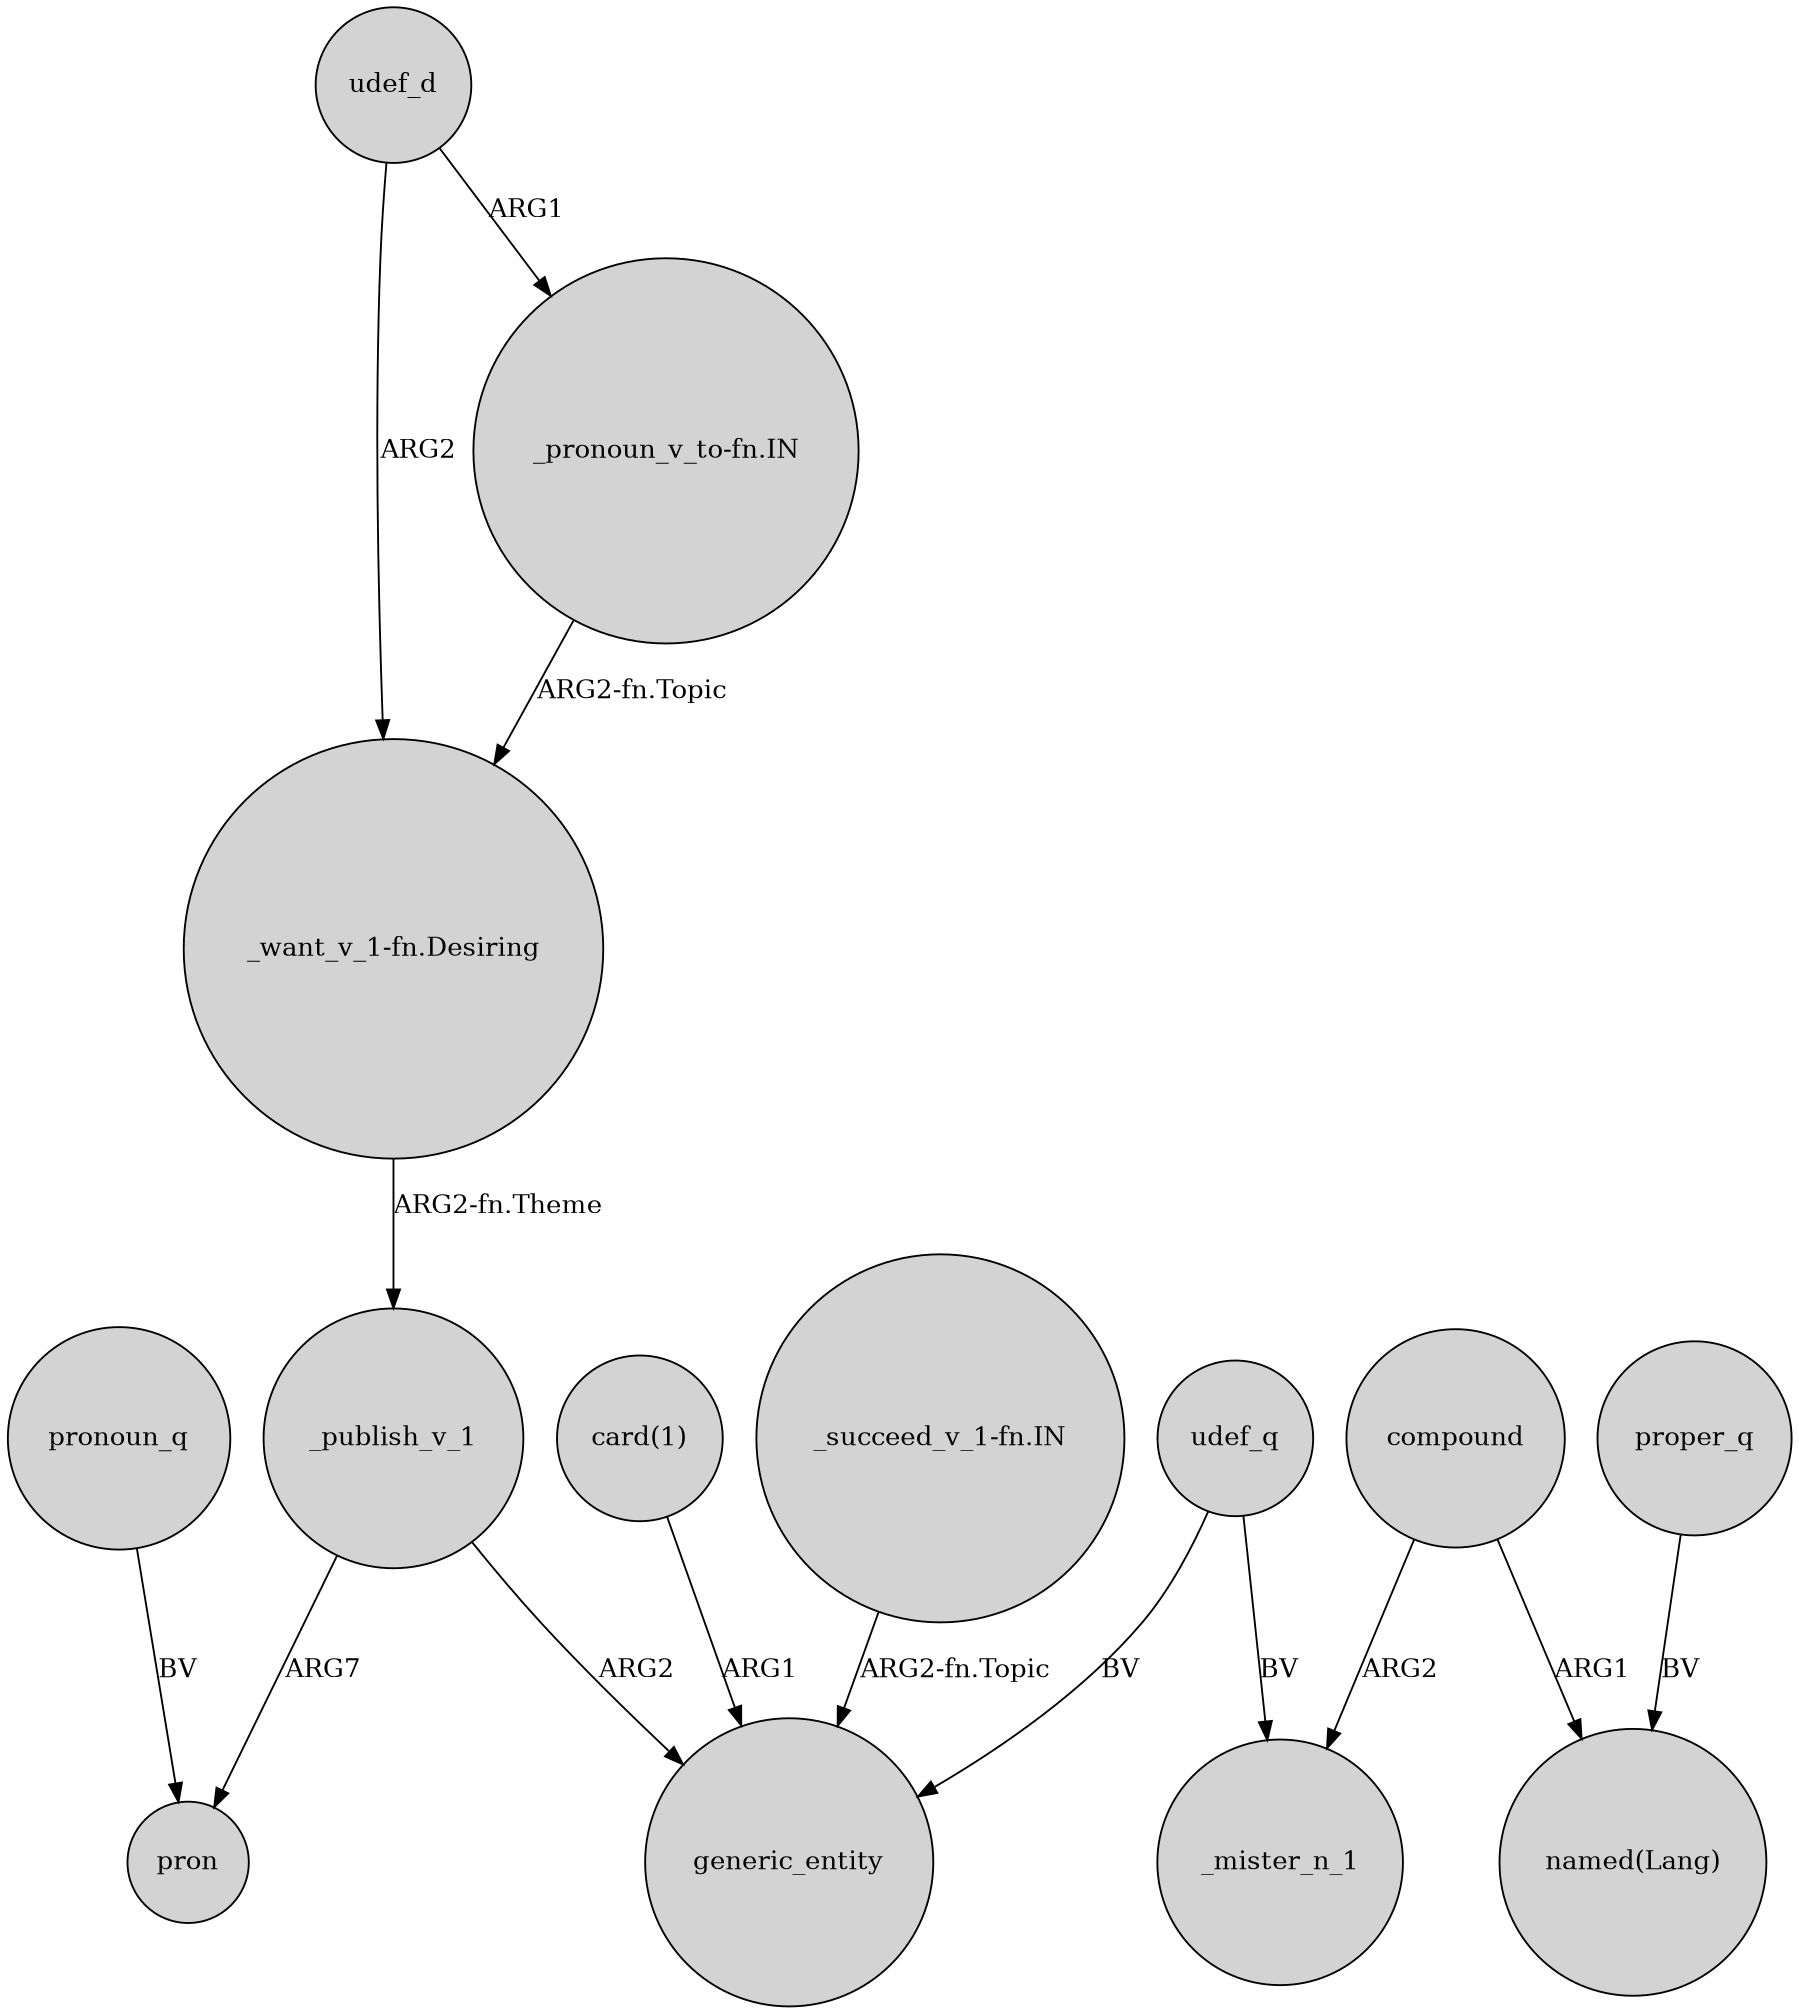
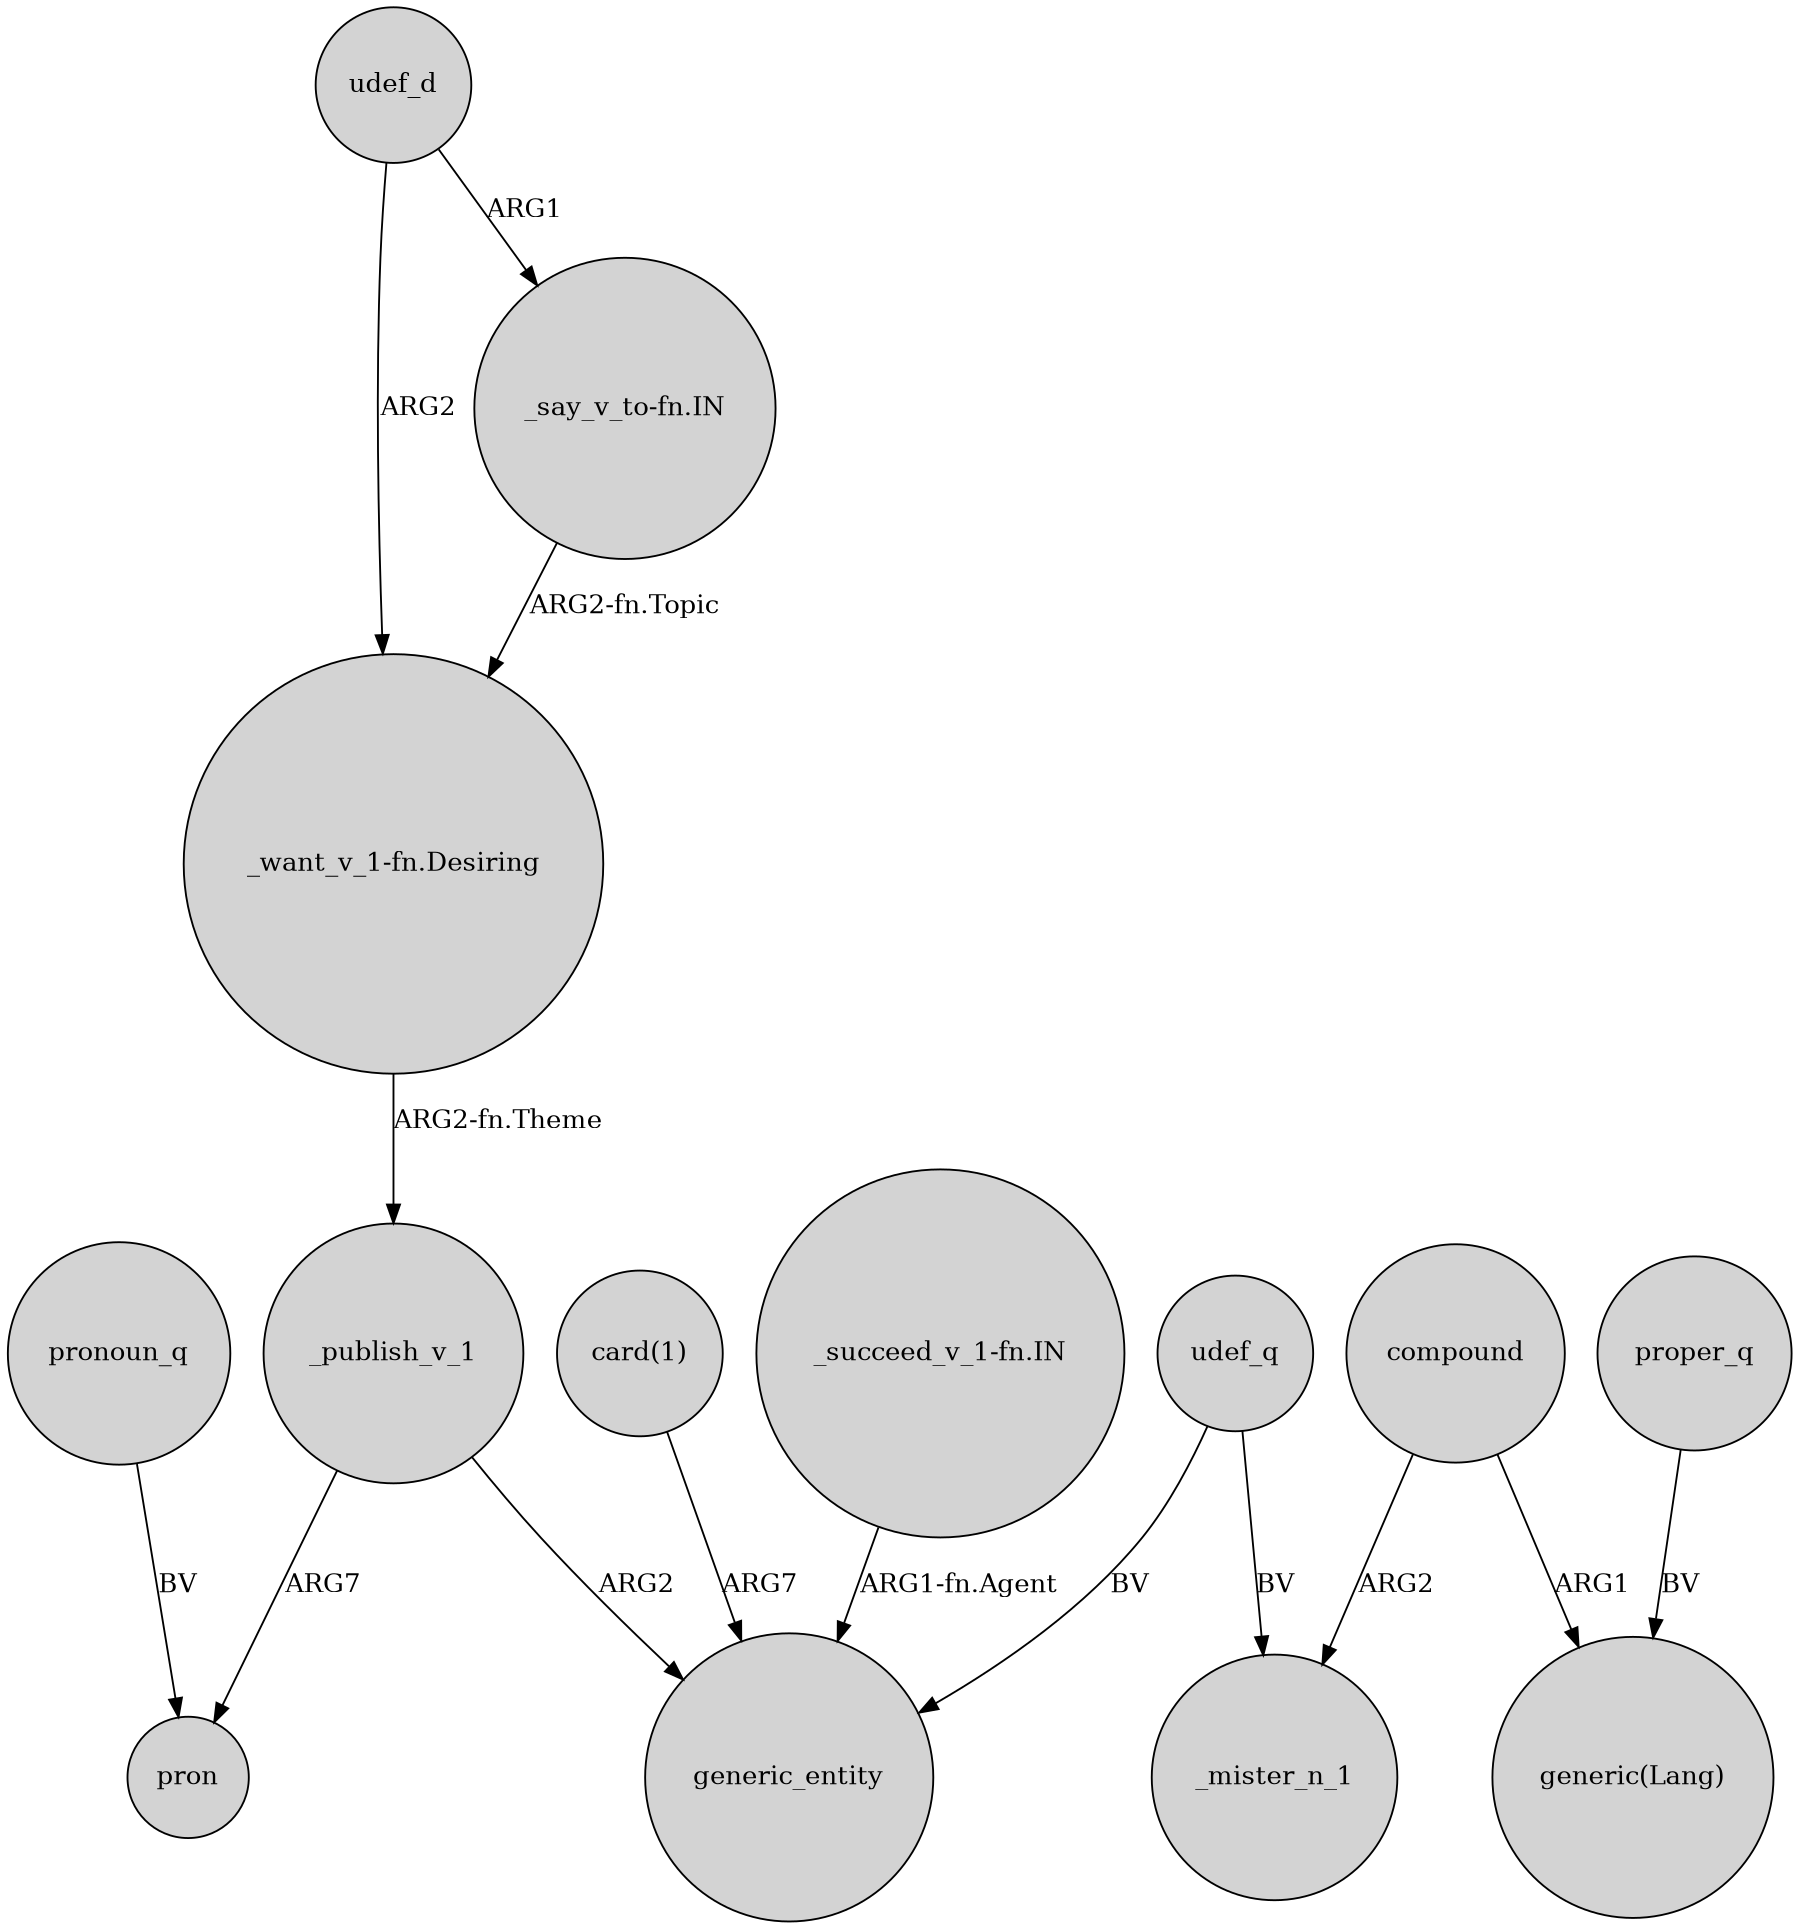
node "_pronoun_v_to-fn.IN": label "_pronoun_v_to-fn.IN" -> "_say_v_to-fn.IN"
edge "card(1)" -> "generic_entity": label "ARG1" -> "ARG7"
edge "_succeed_v_1-fn.IN" -> "generic_entity": label "ARG2-fn.Topic" -> "ARG1-fn.Agent"
node "named(Lang)": label "named(Lang)" -> "generic(Lang)"
